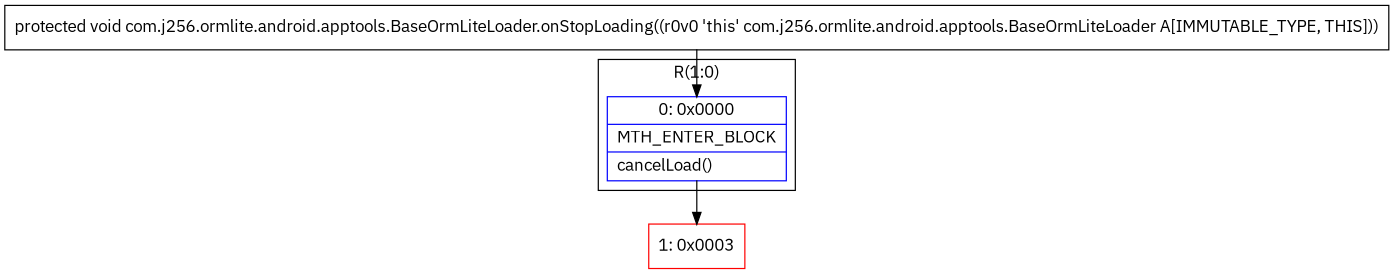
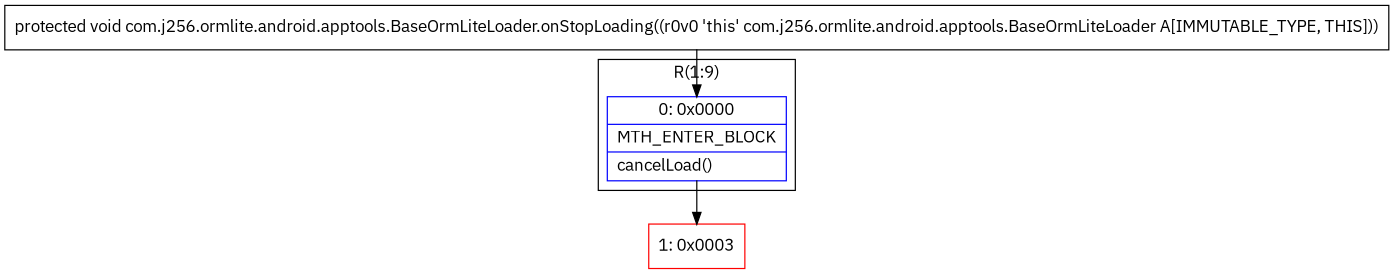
cluster "R(1:0)": label "R(1:0)" -> "R(1:9)"
